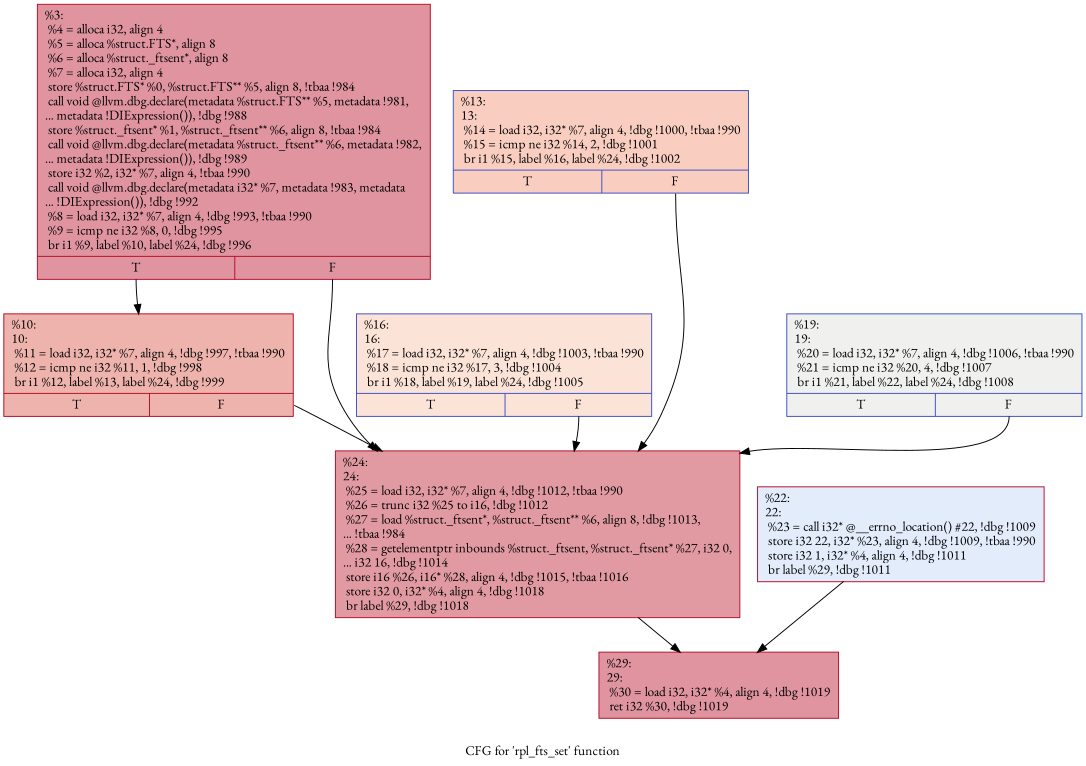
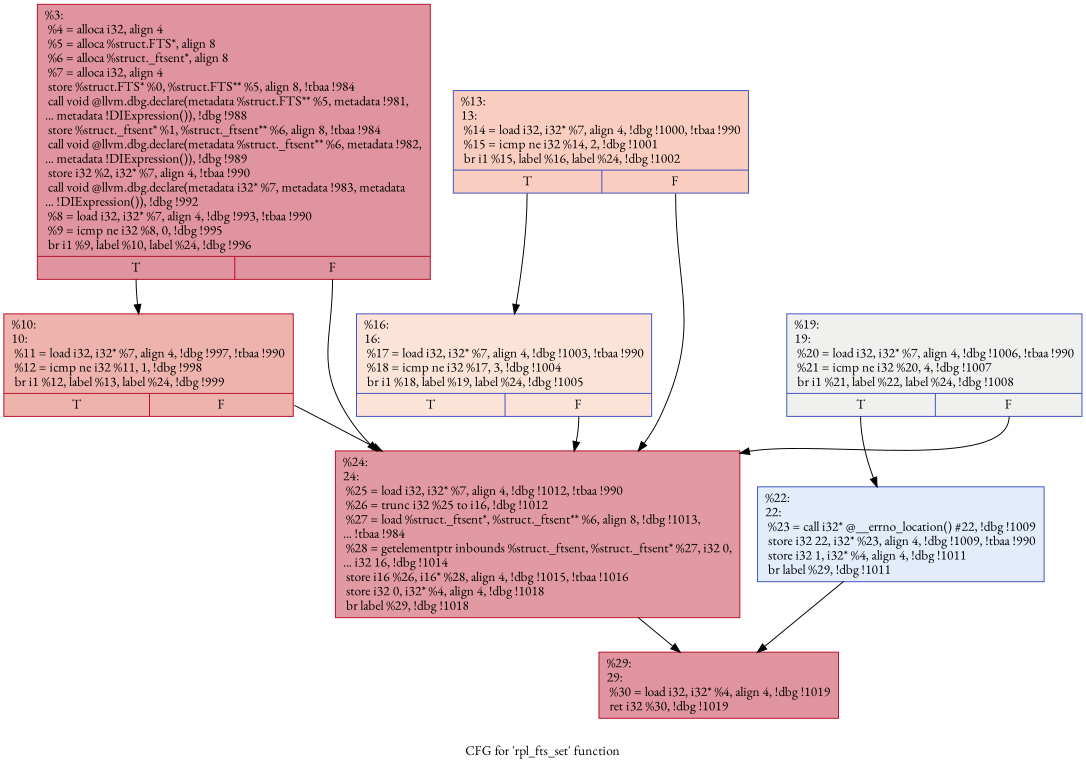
edge "%13:" -> "%16:": added
edge "%19:" -> "%22:": added
node "%22:": color #b70d28ff -> #3d50c3ff
